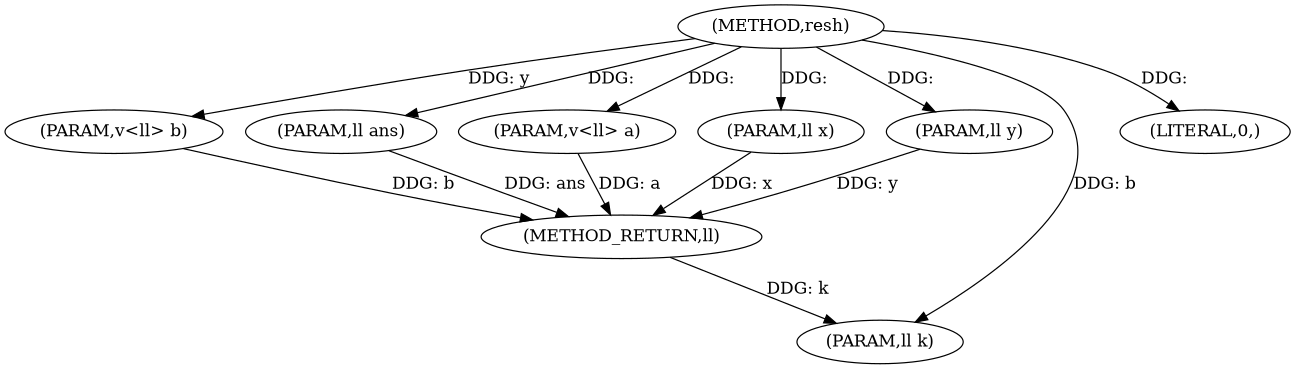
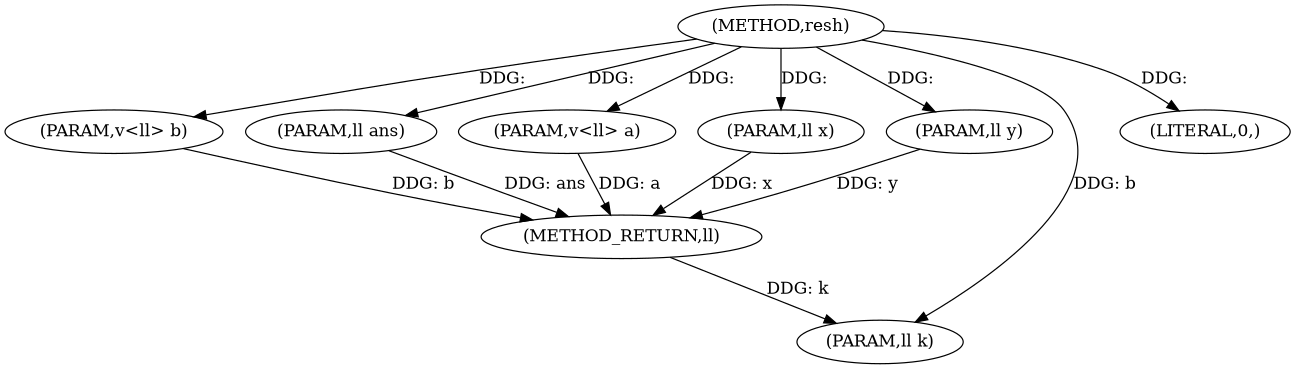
edge "(METHOD,resh)" -> "(PARAM,v<ll> b)": label "DDG: y" -> "DDG: "
